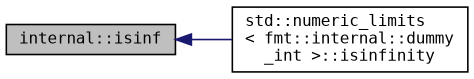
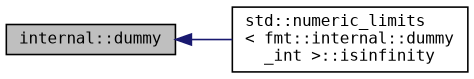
node "internal::isinf": label "internal::isinf" -> "internal::dummy"
